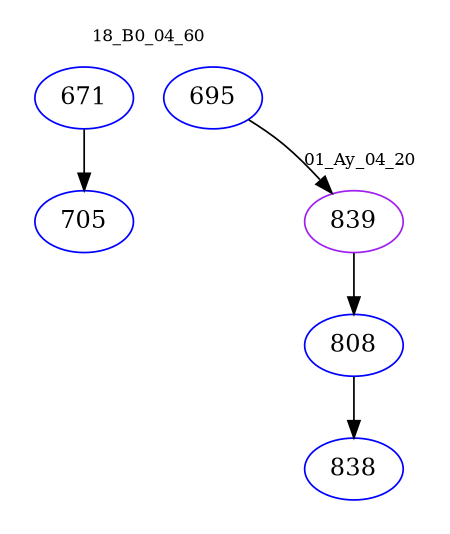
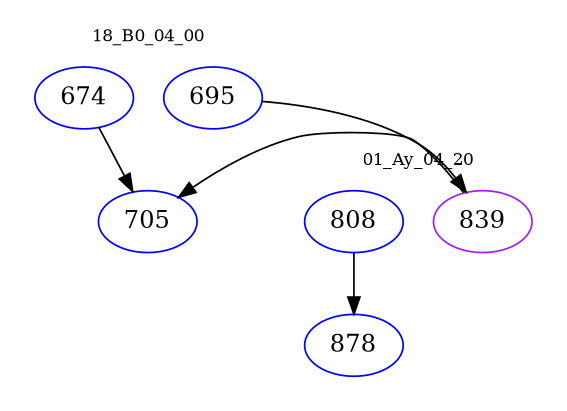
cluster "18_B0_04_60": label "18_B0_04_60" -> "18_B0_04_00"
node "671": label "671" -> "674"
edge "839" -> "808": now "839" -> "705"
node "838": label "838" -> "878"
